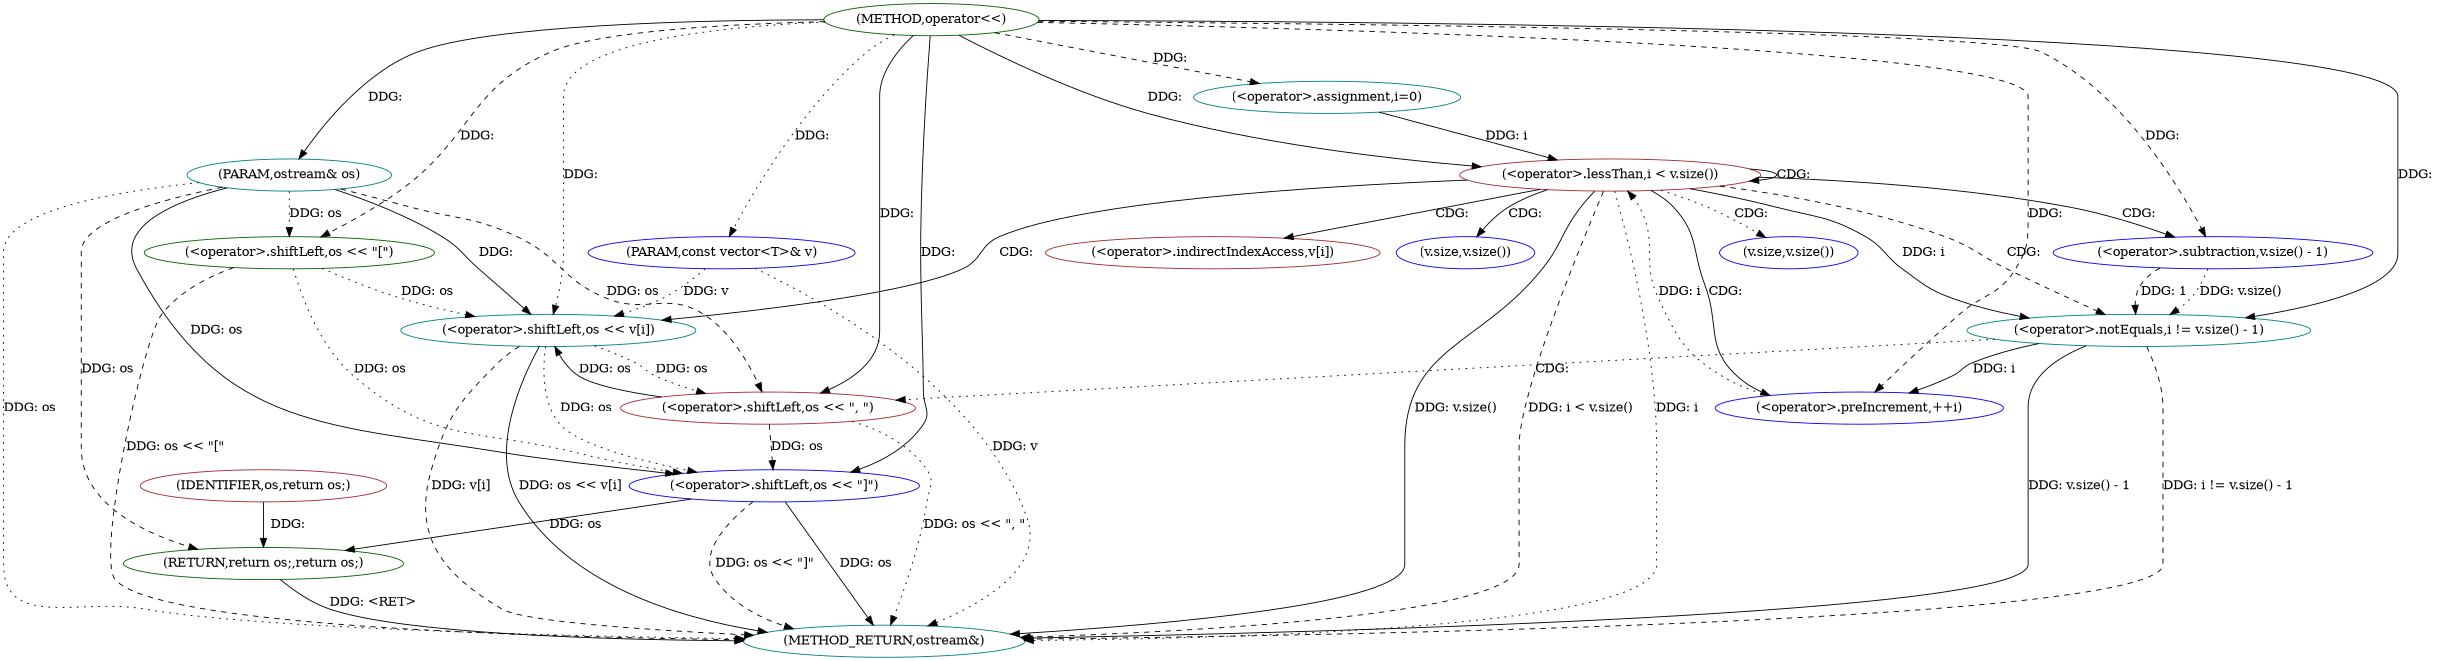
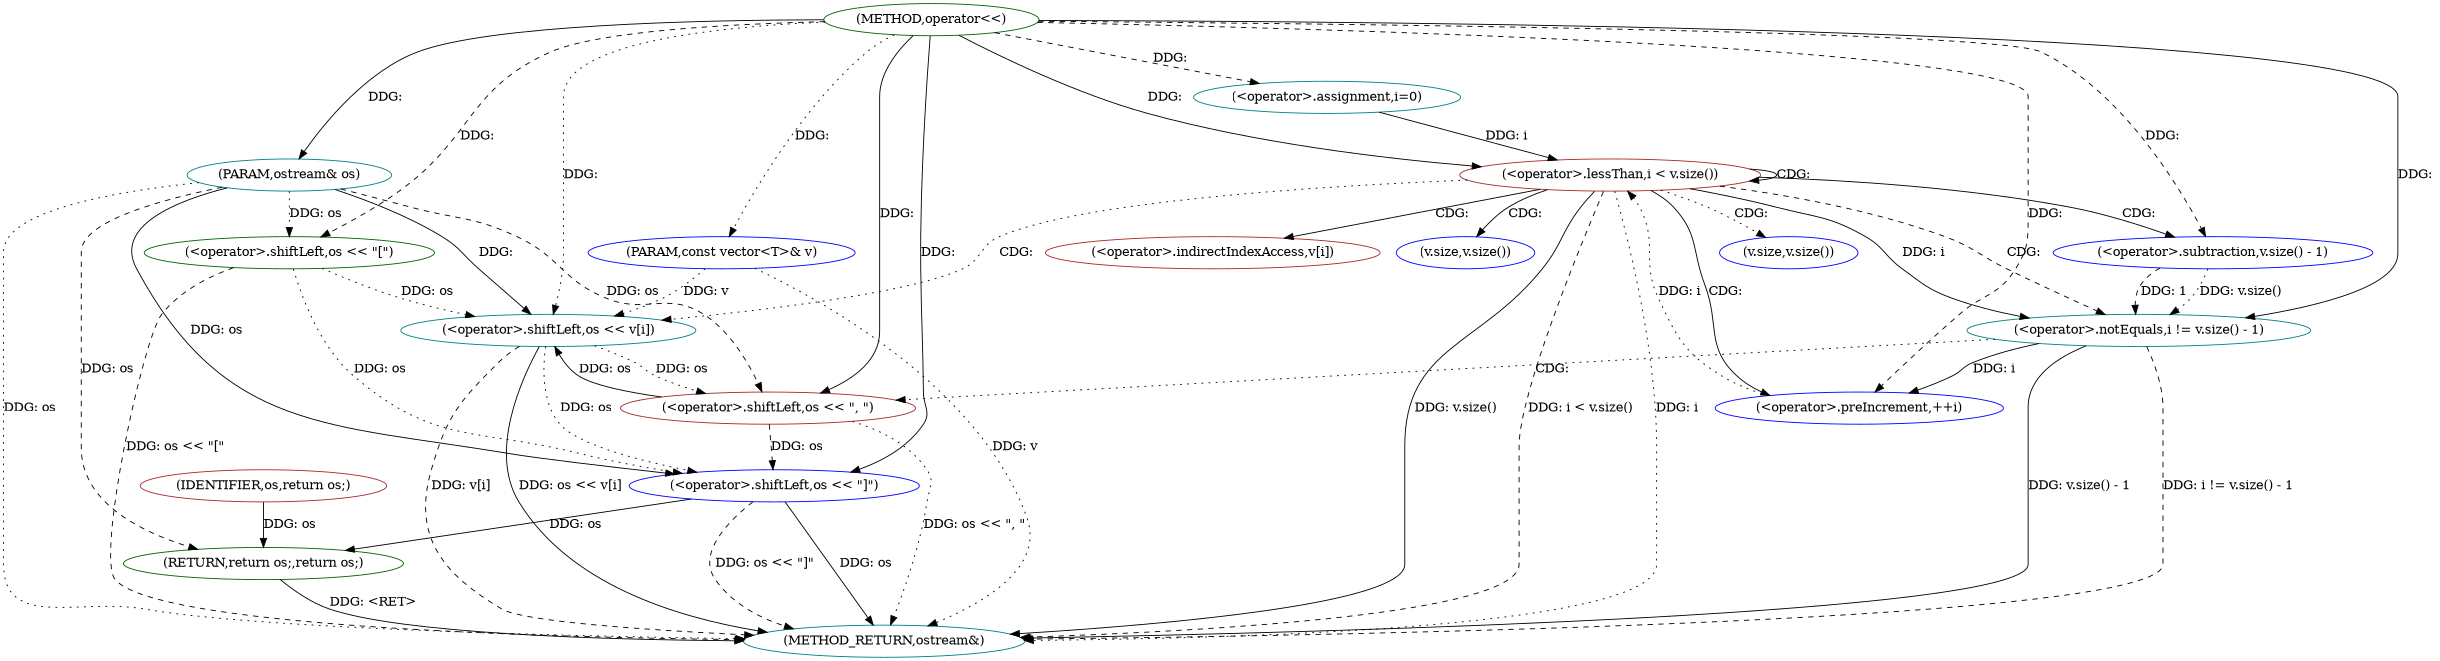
edge "(<operator>.lessThan,i < v.size())" -> "(<operator>.shiftLeft,os << v[i])": style solid -> dotted
edge "(IDENTIFIER,os,return os;)" -> "(RETURN,return os;,return os;)": label "DDG: " -> "DDG: os"
